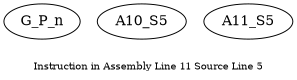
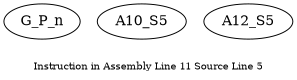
node "A11_S5": label "A11_S5" -> "A12_S5"
